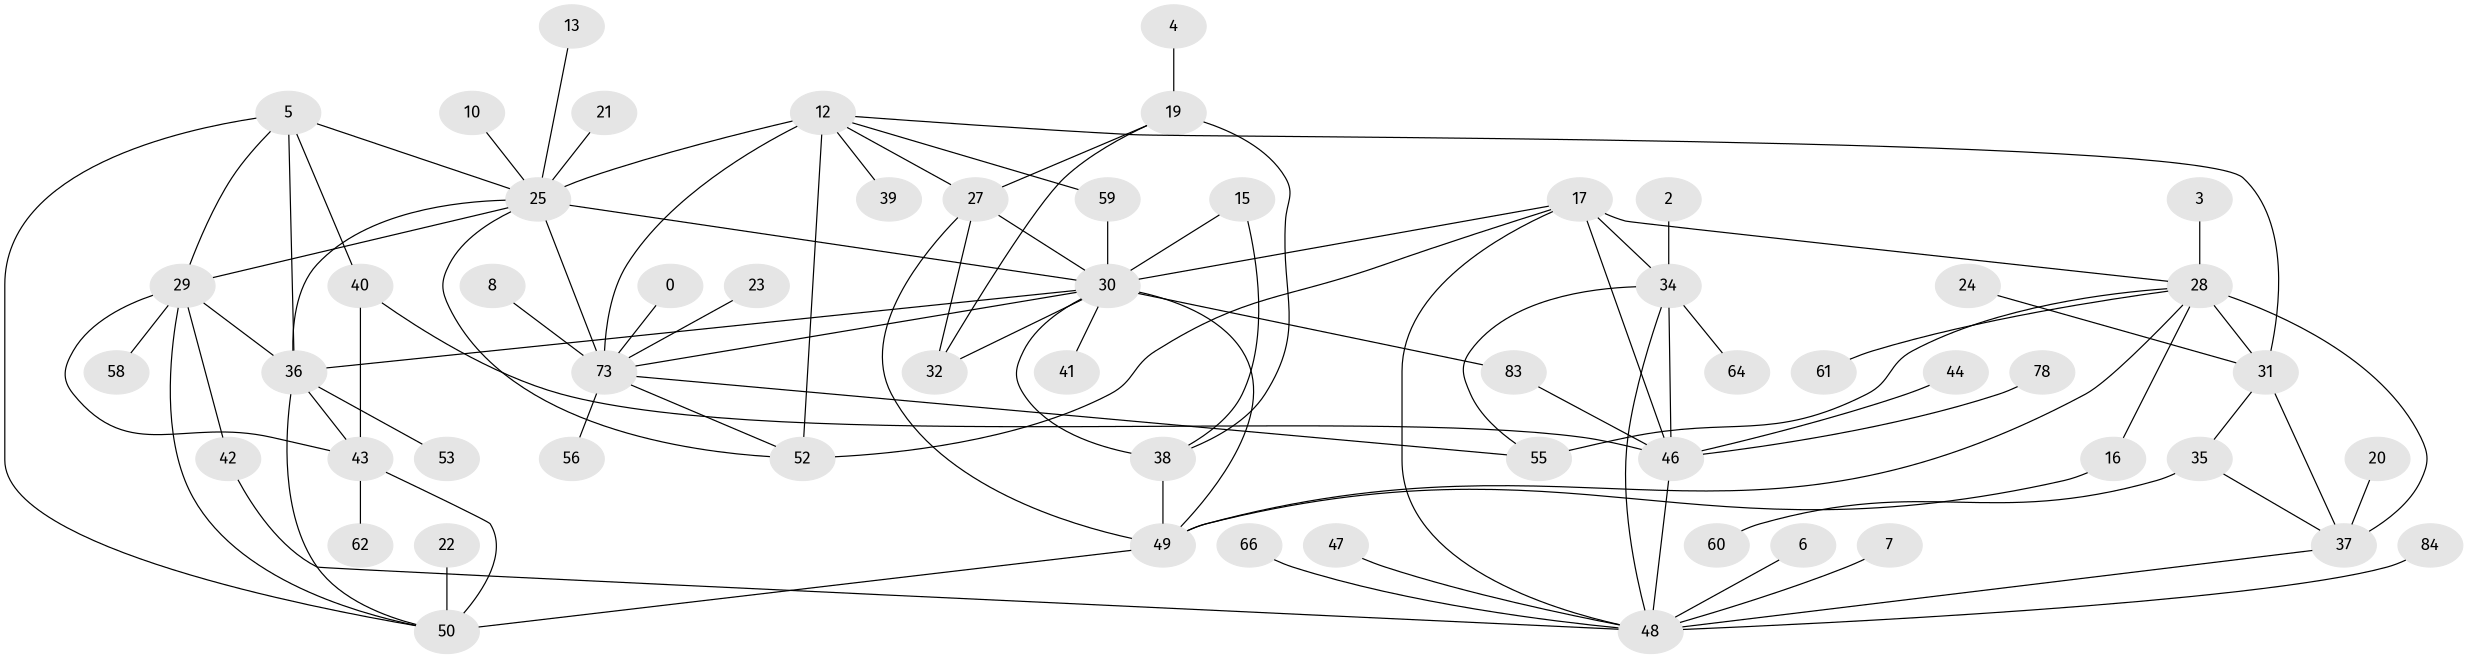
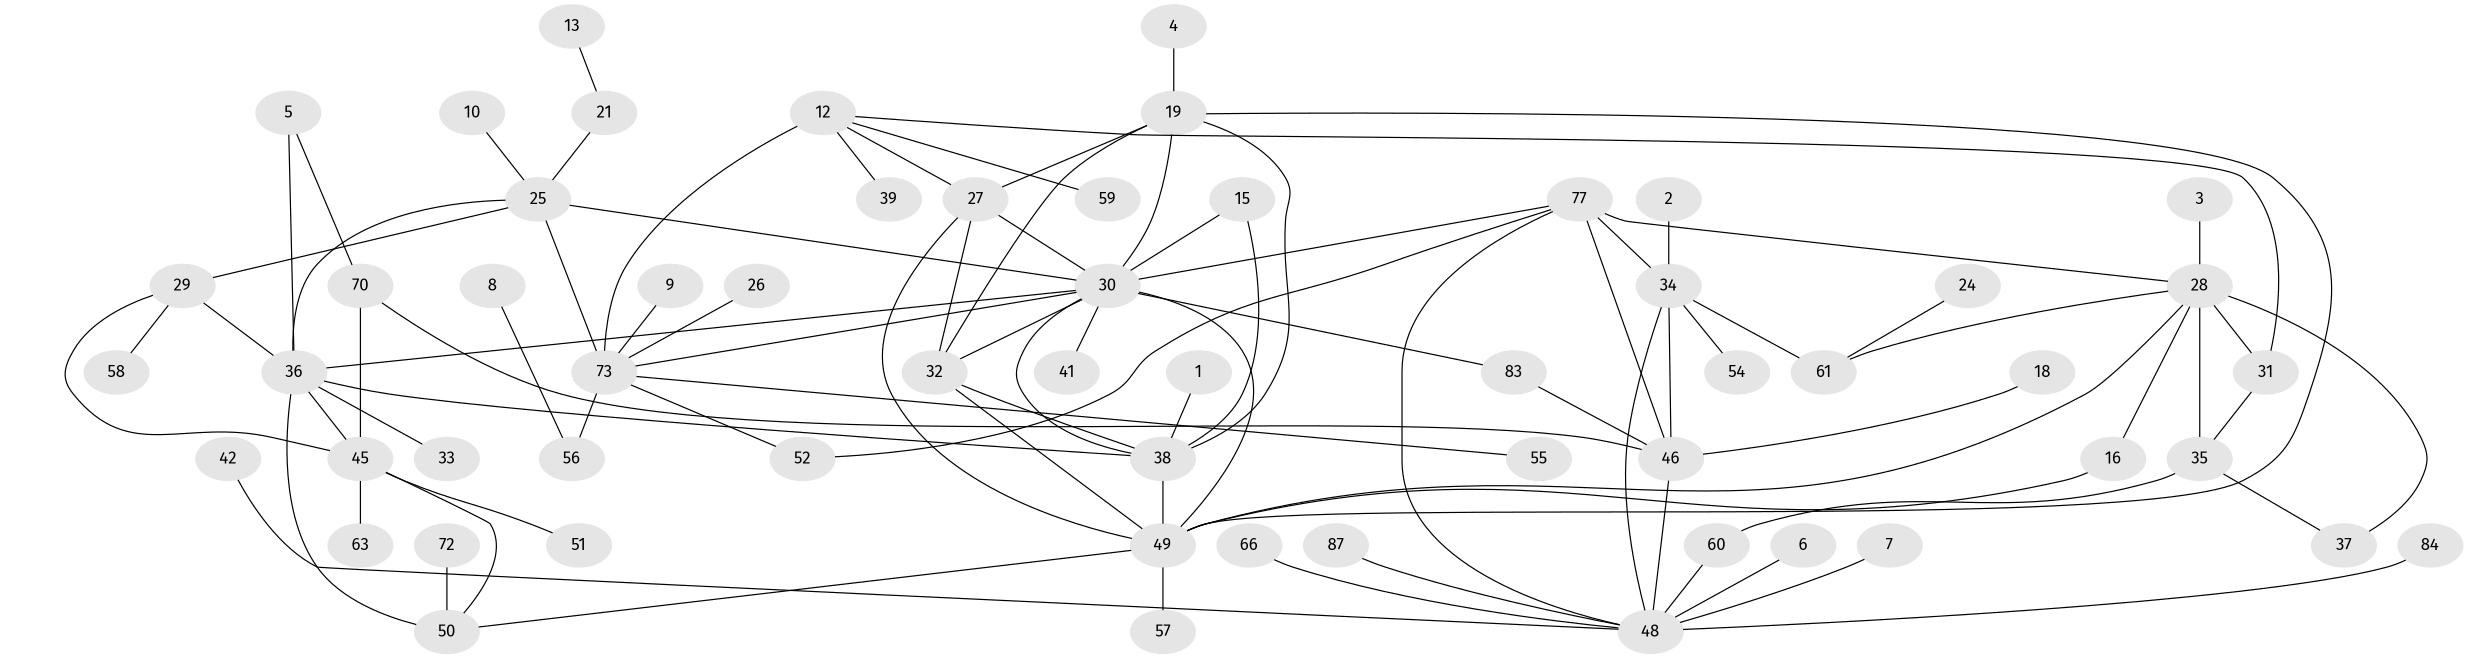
edge "13" -- "25": now "13" -- "21"
edge "12" -- "25": removed
edge "5" -- "25": removed
edge "5" -- "29": removed
node "17": label "17" -> "77"
edge "59" -- "30": now "19" -- "30"
node "40": label "40" -> "70"
node "0": label "0" -> "9"
node "23": label "23" -> "26"
edge "12" -- "52": removed
edge "34" -- "55": now "34" -- "61"
edge "19" -- "49": added
edge "8" -- "73": now "8" -- "56"
edge "24" -- "31": now "24" -- "61"
edge "29" -- "42": removed
node "1": added
node "64": label "64" -> "54"
node "44": removed
node "78": label "78" -> "18"
edge "28" -- "55": now "28" -- "35"
edge "25" -- "52": removed
edge "32" -- "38": added
edge "36" -- "38": added
edge "5" -- "50": removed
node "43": label "43" -> "45"
node "53": label "53" -> "33"
edge "32" -- "49": added
edge "31" -- "37": removed
node "20": removed
edge "29" -- "50": removed
node "62": label "62" -> "63"
node "22": label "22" -> "72"
node "51": added
node "47": label "47" -> "87"
edge "37" -- "48": now "60" -- "48"
node "57": added
